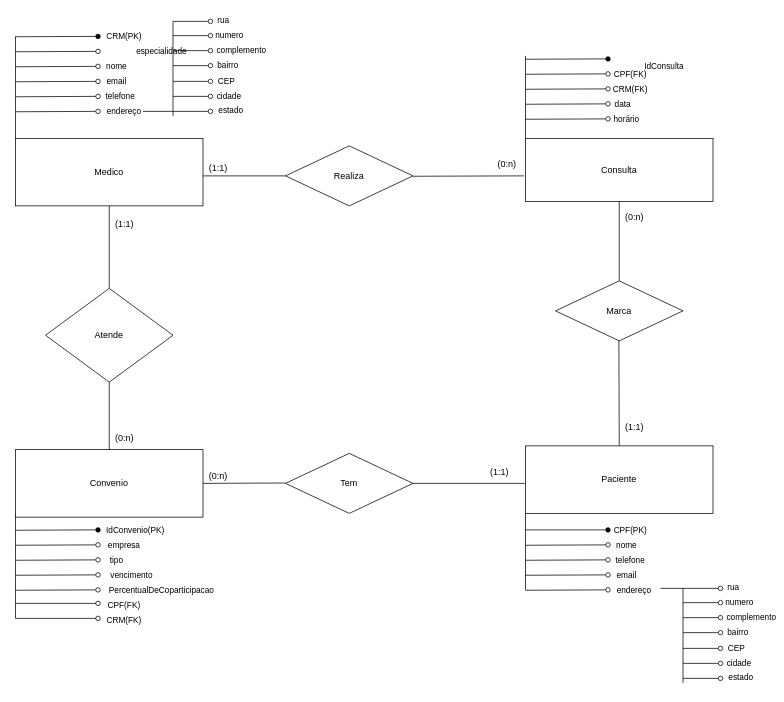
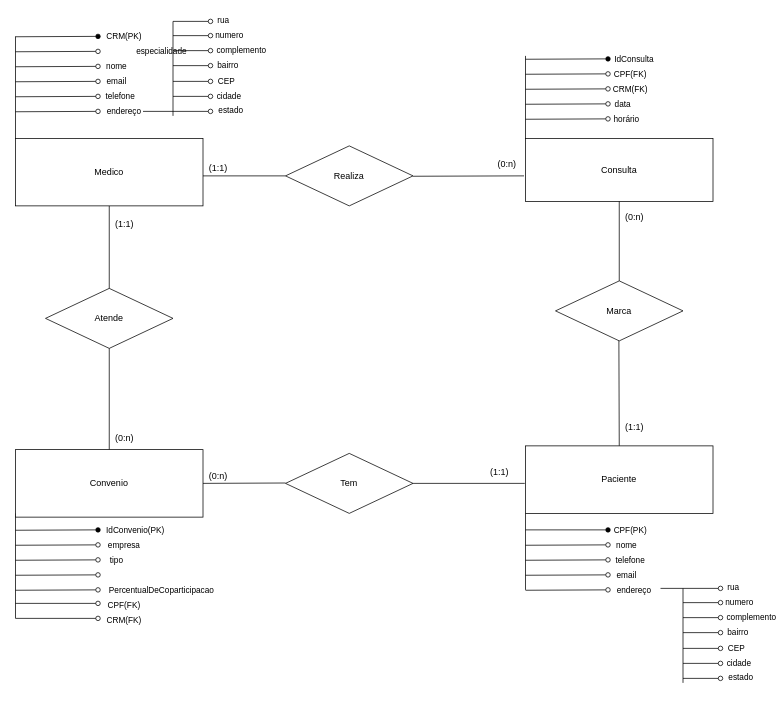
node "IdConsulta": moved (664, 66) -> (634, 59)
node "Atende": size 128x94 -> 128x60
node "vencimento": removed
